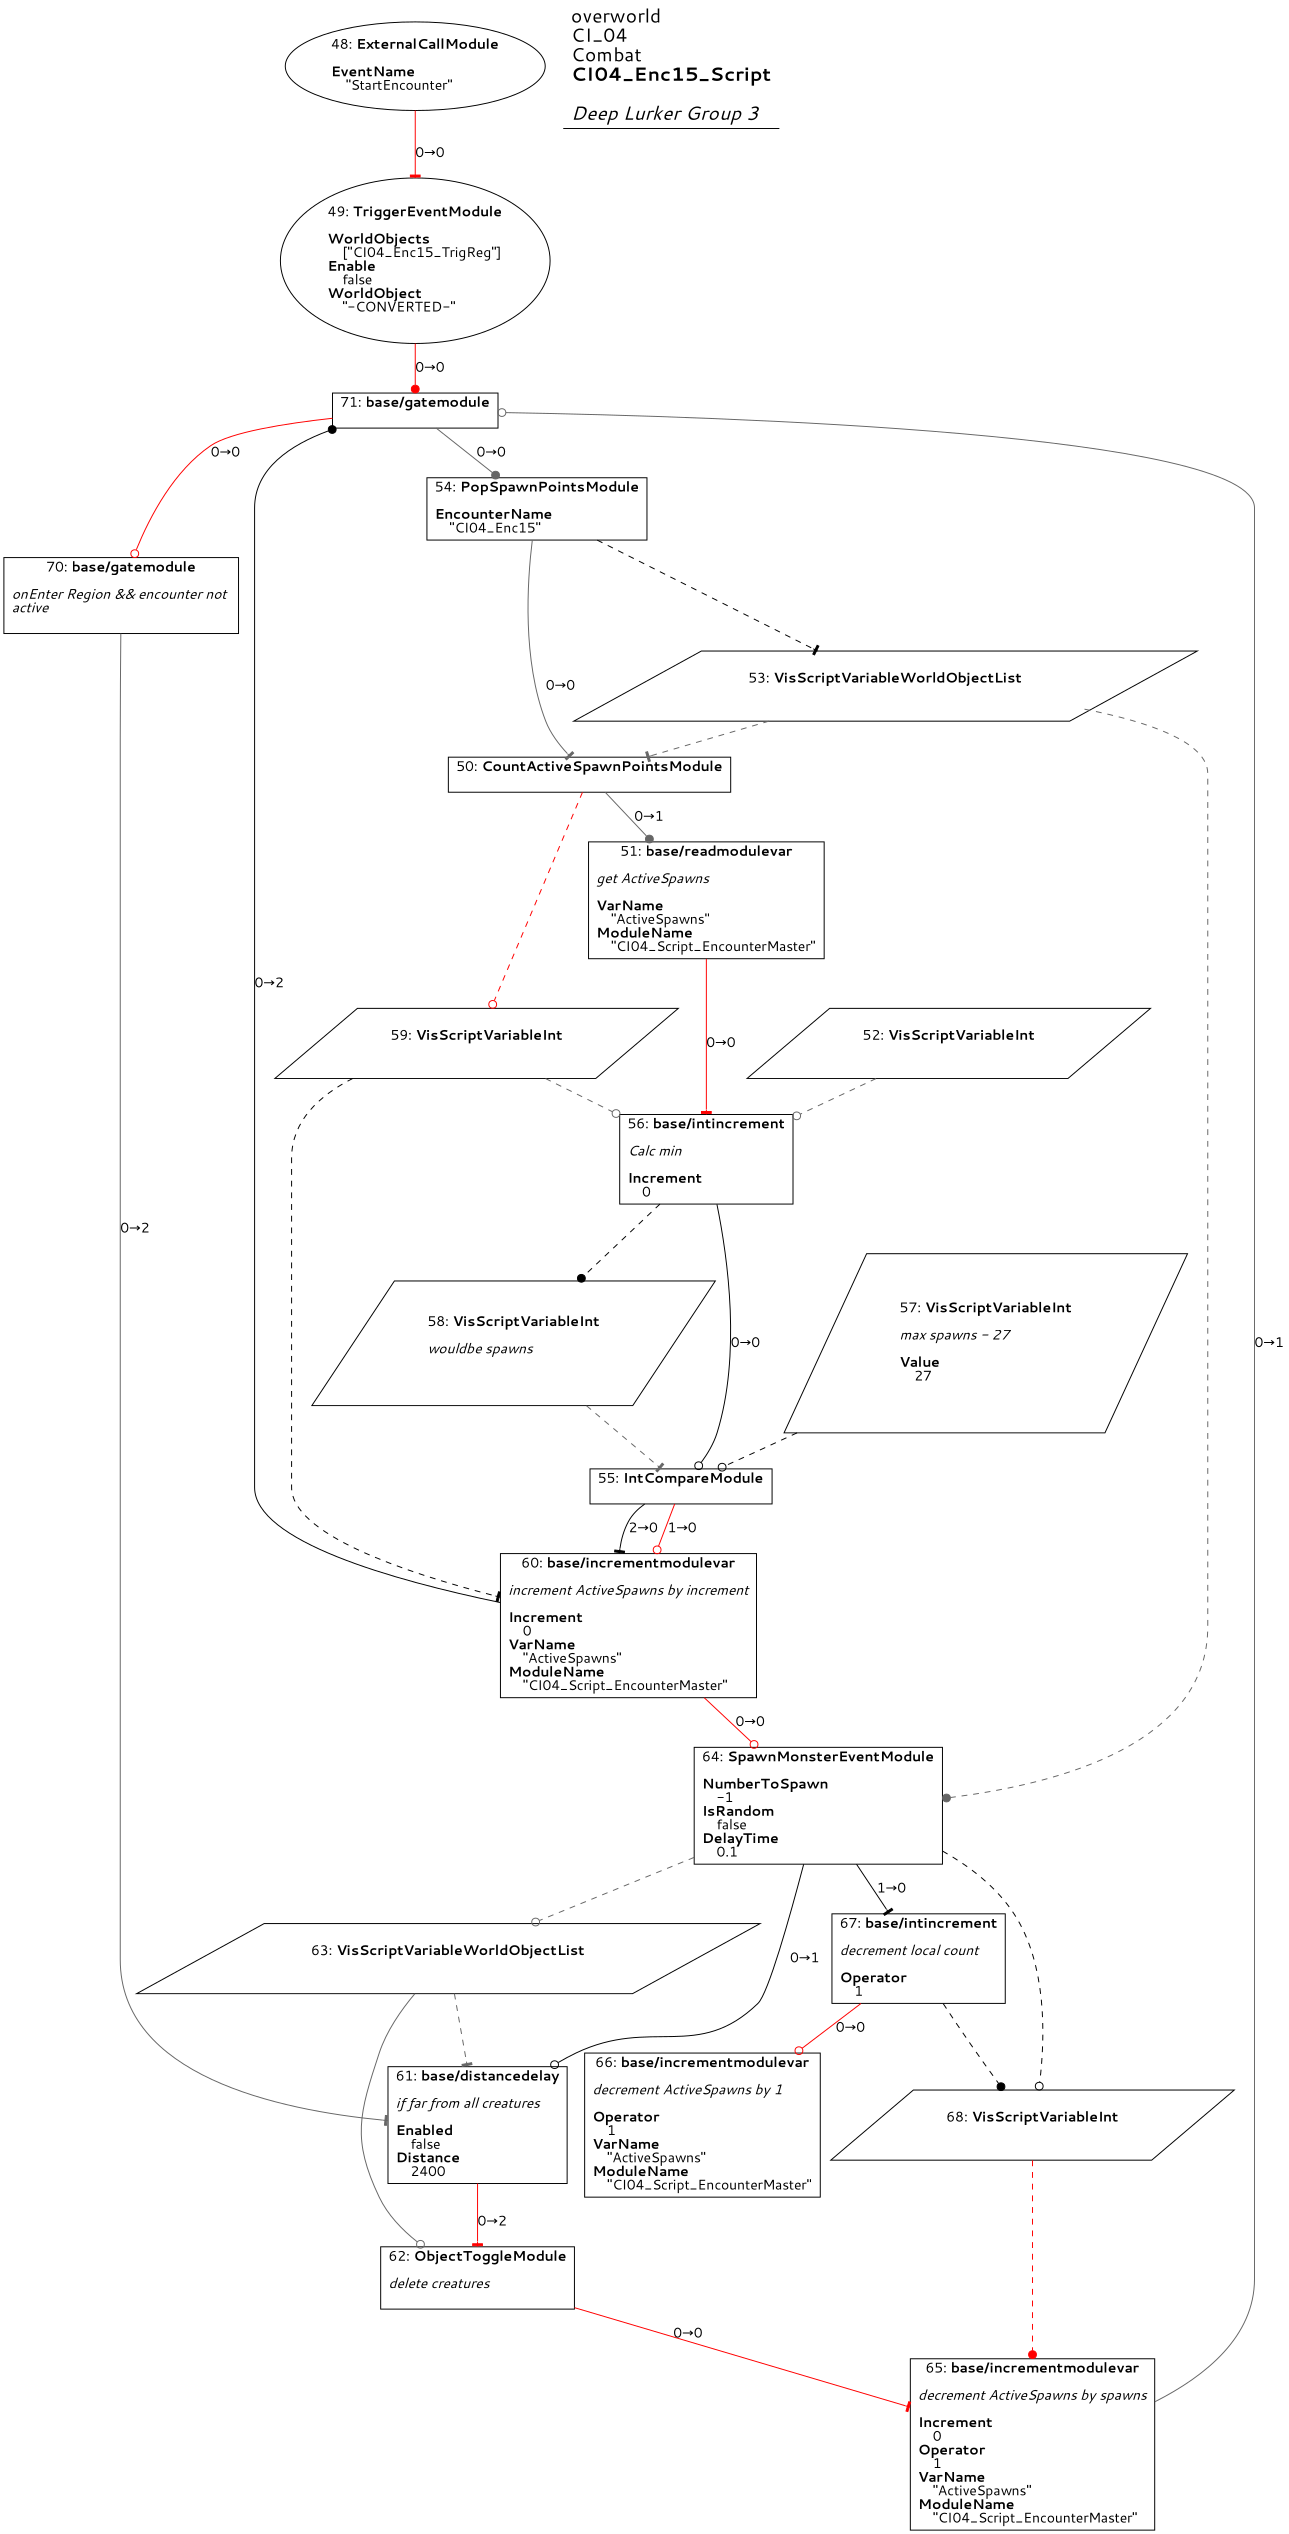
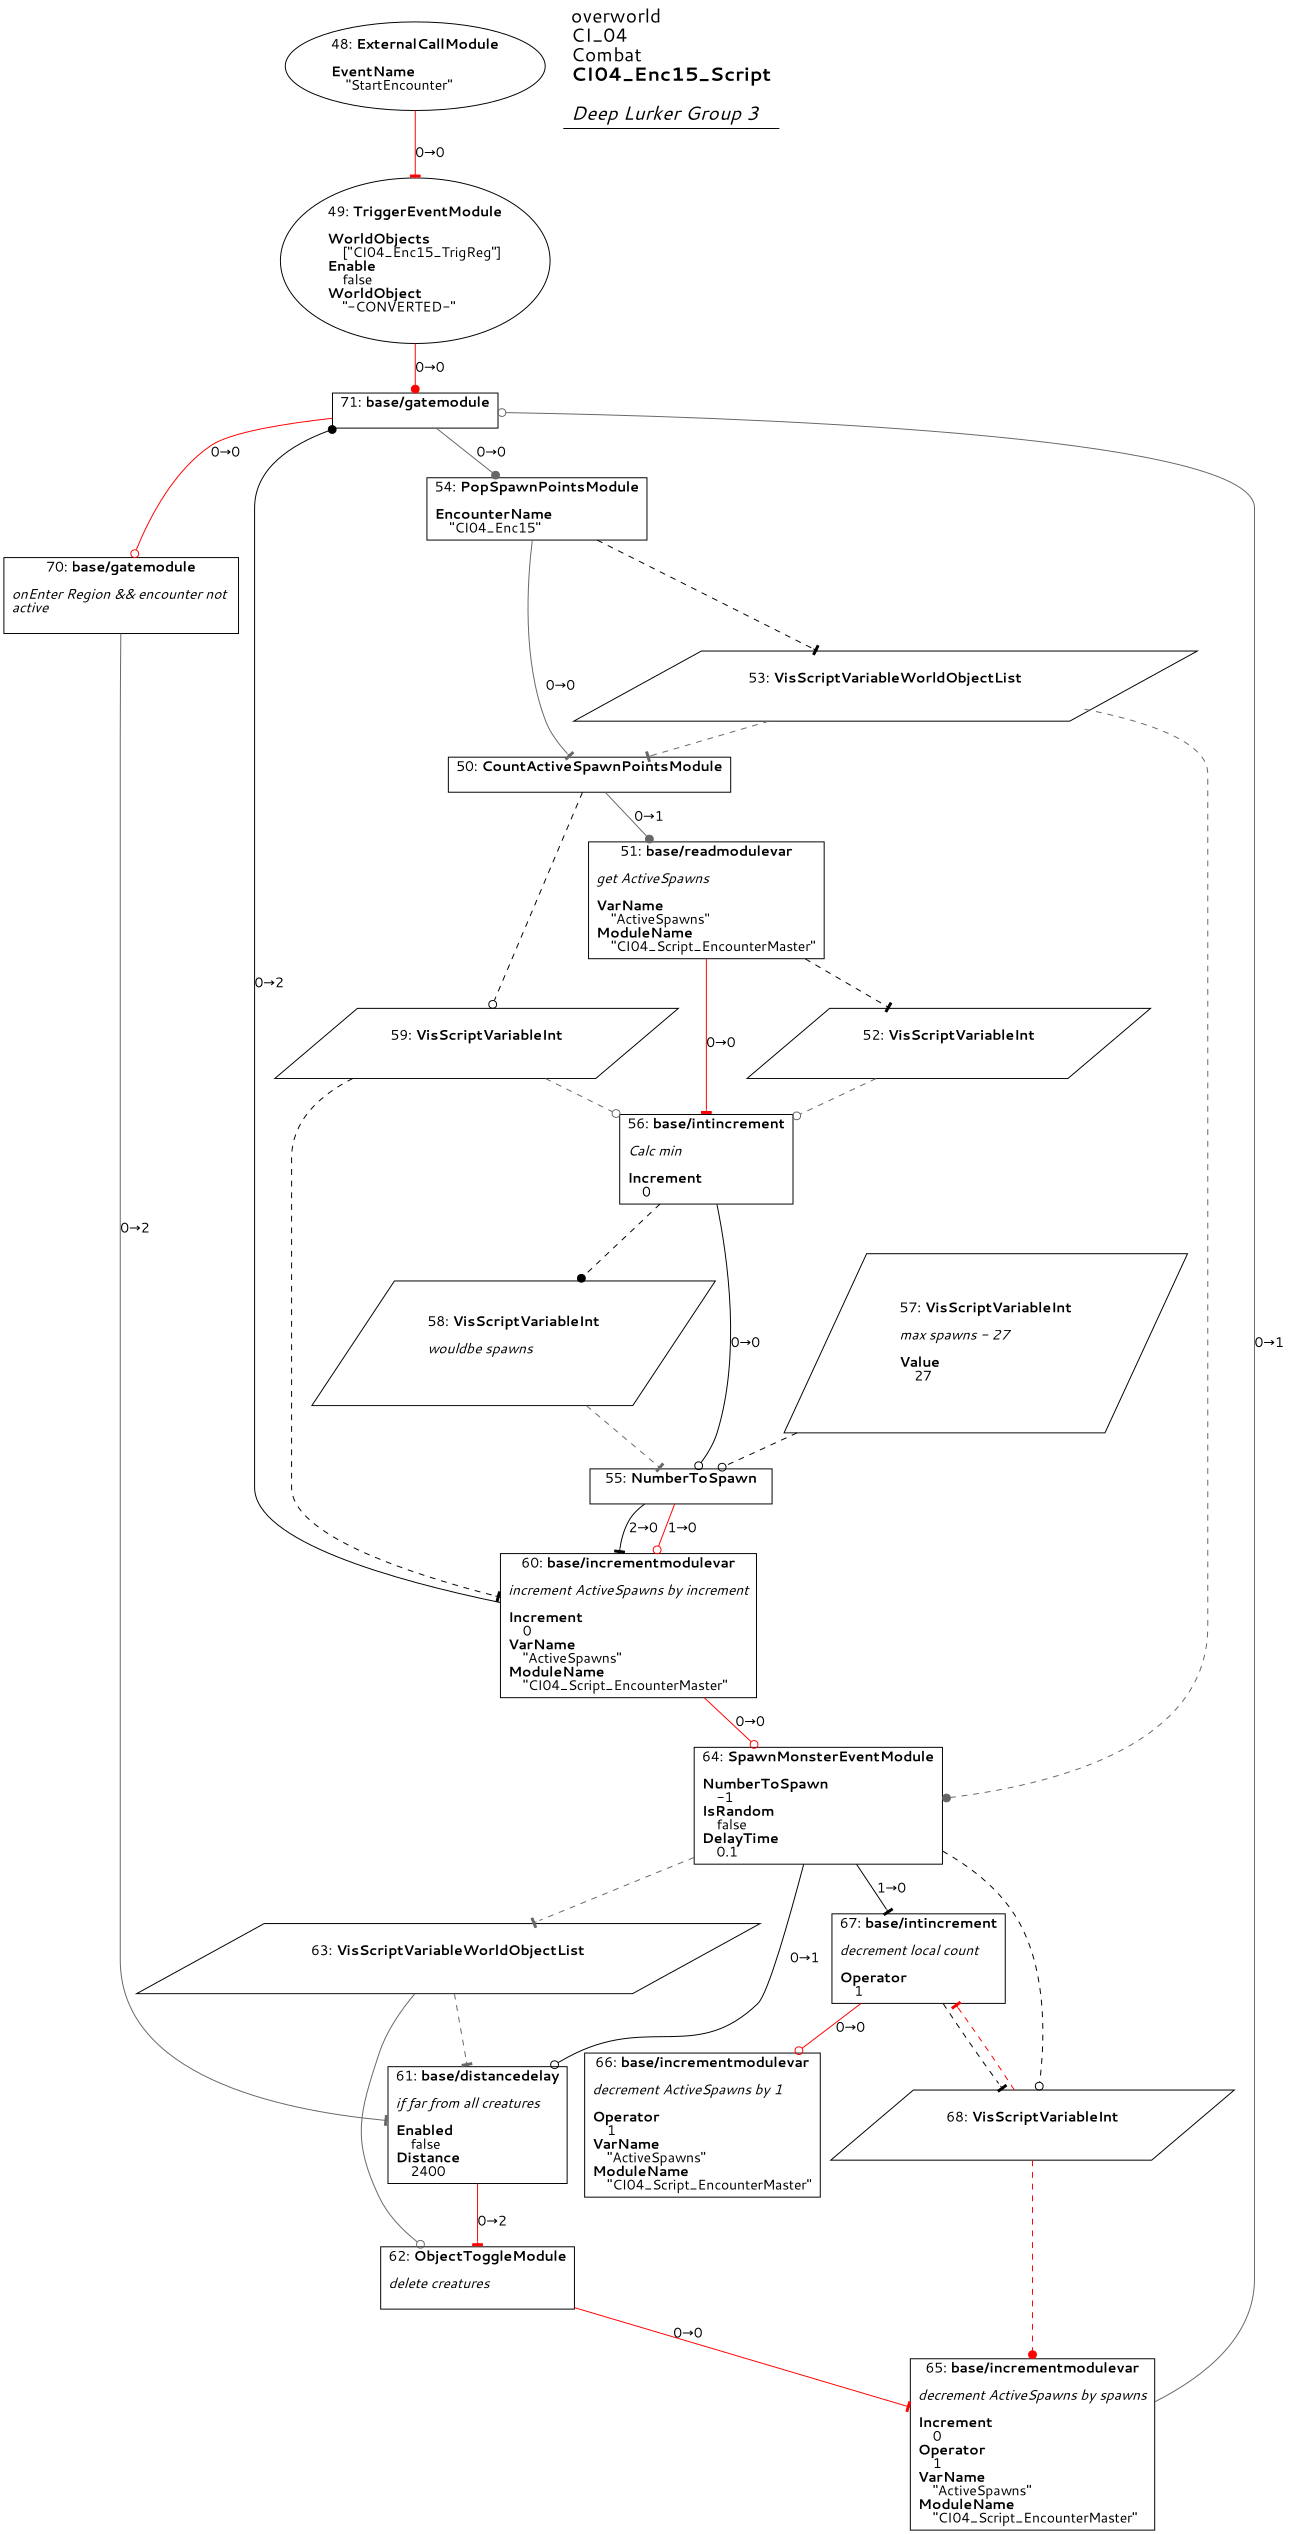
edge "50:" -> "59:": color red -> black
edge "51:" -> "52:": added
node "55:": text "IntCompareModule" -> "NumberToSpawn"
edge "64:" -> "63:": arrowhead odot -> tee
edge "67:" -> "68:": arrowhead dot -> tee
edge "68:" -> "67:": added
